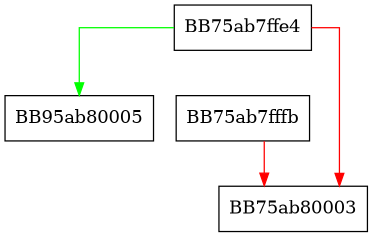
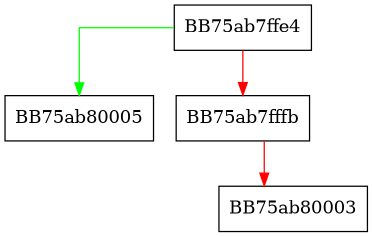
edge "BB75ab7ffe4" -> "BB75ab80003": now "BB75ab7ffe4" -> "BB75ab7fffb"
node "BB95ab80005": label "BB95ab80005" -> "BB75ab80005"
